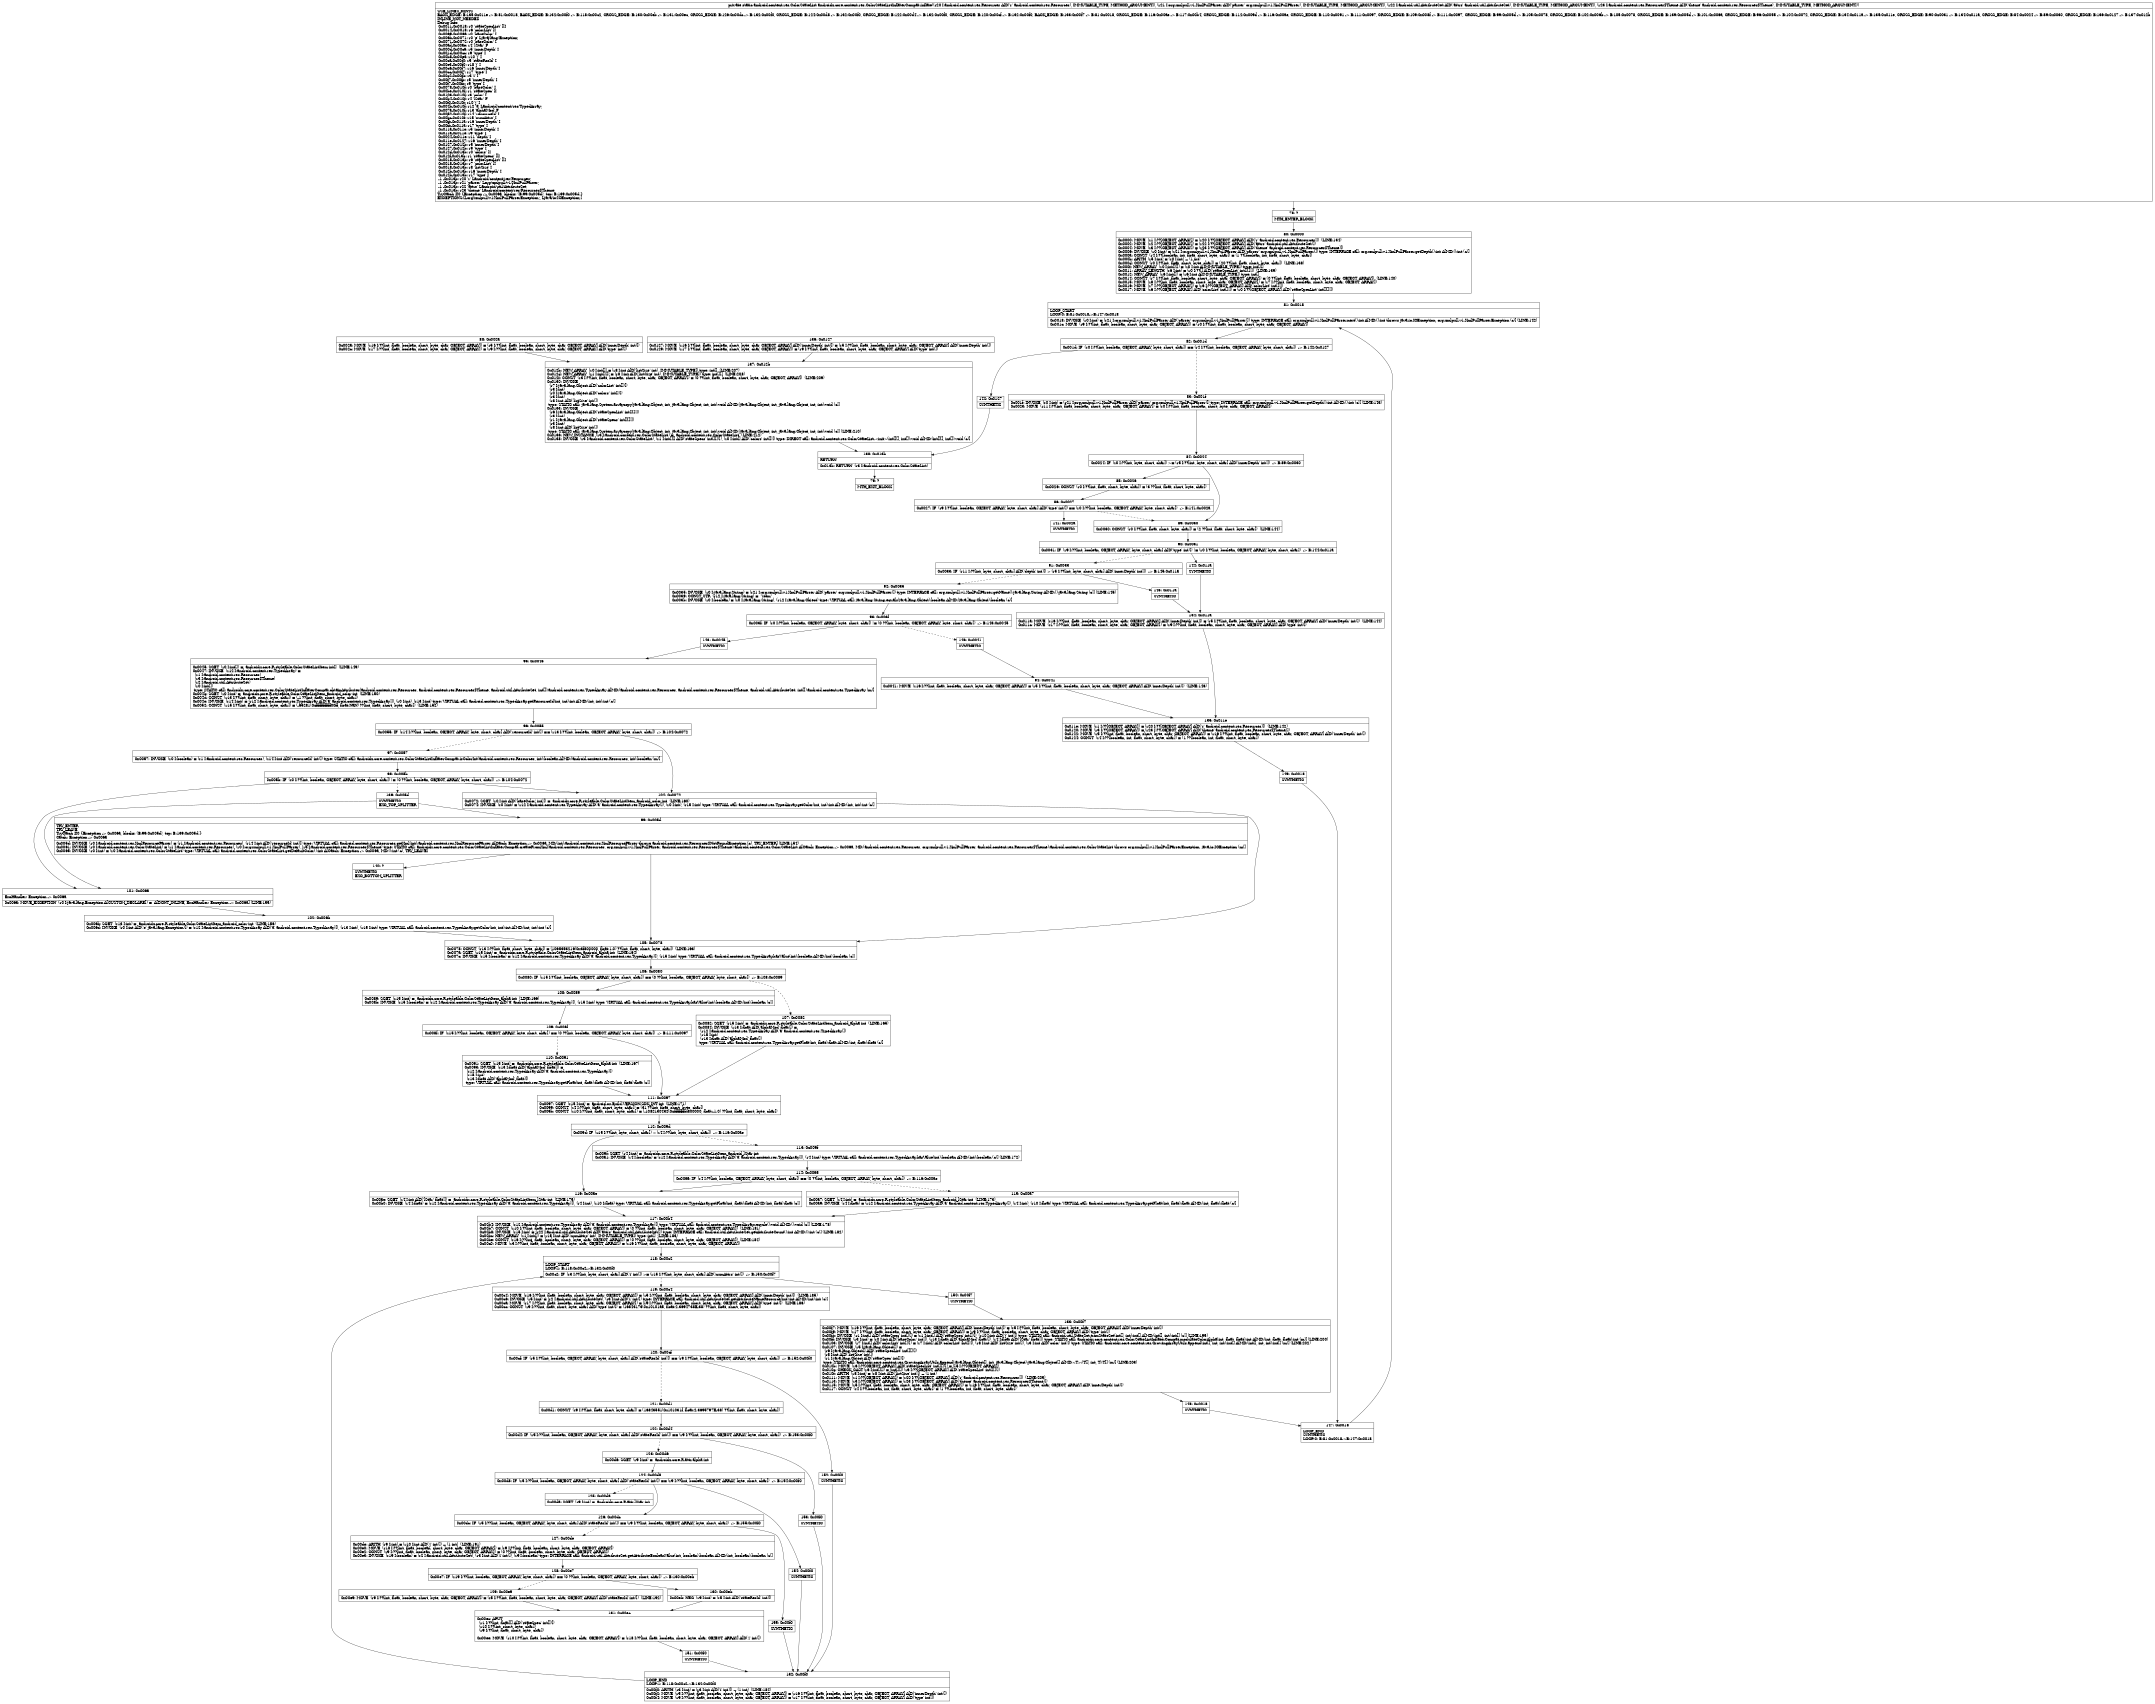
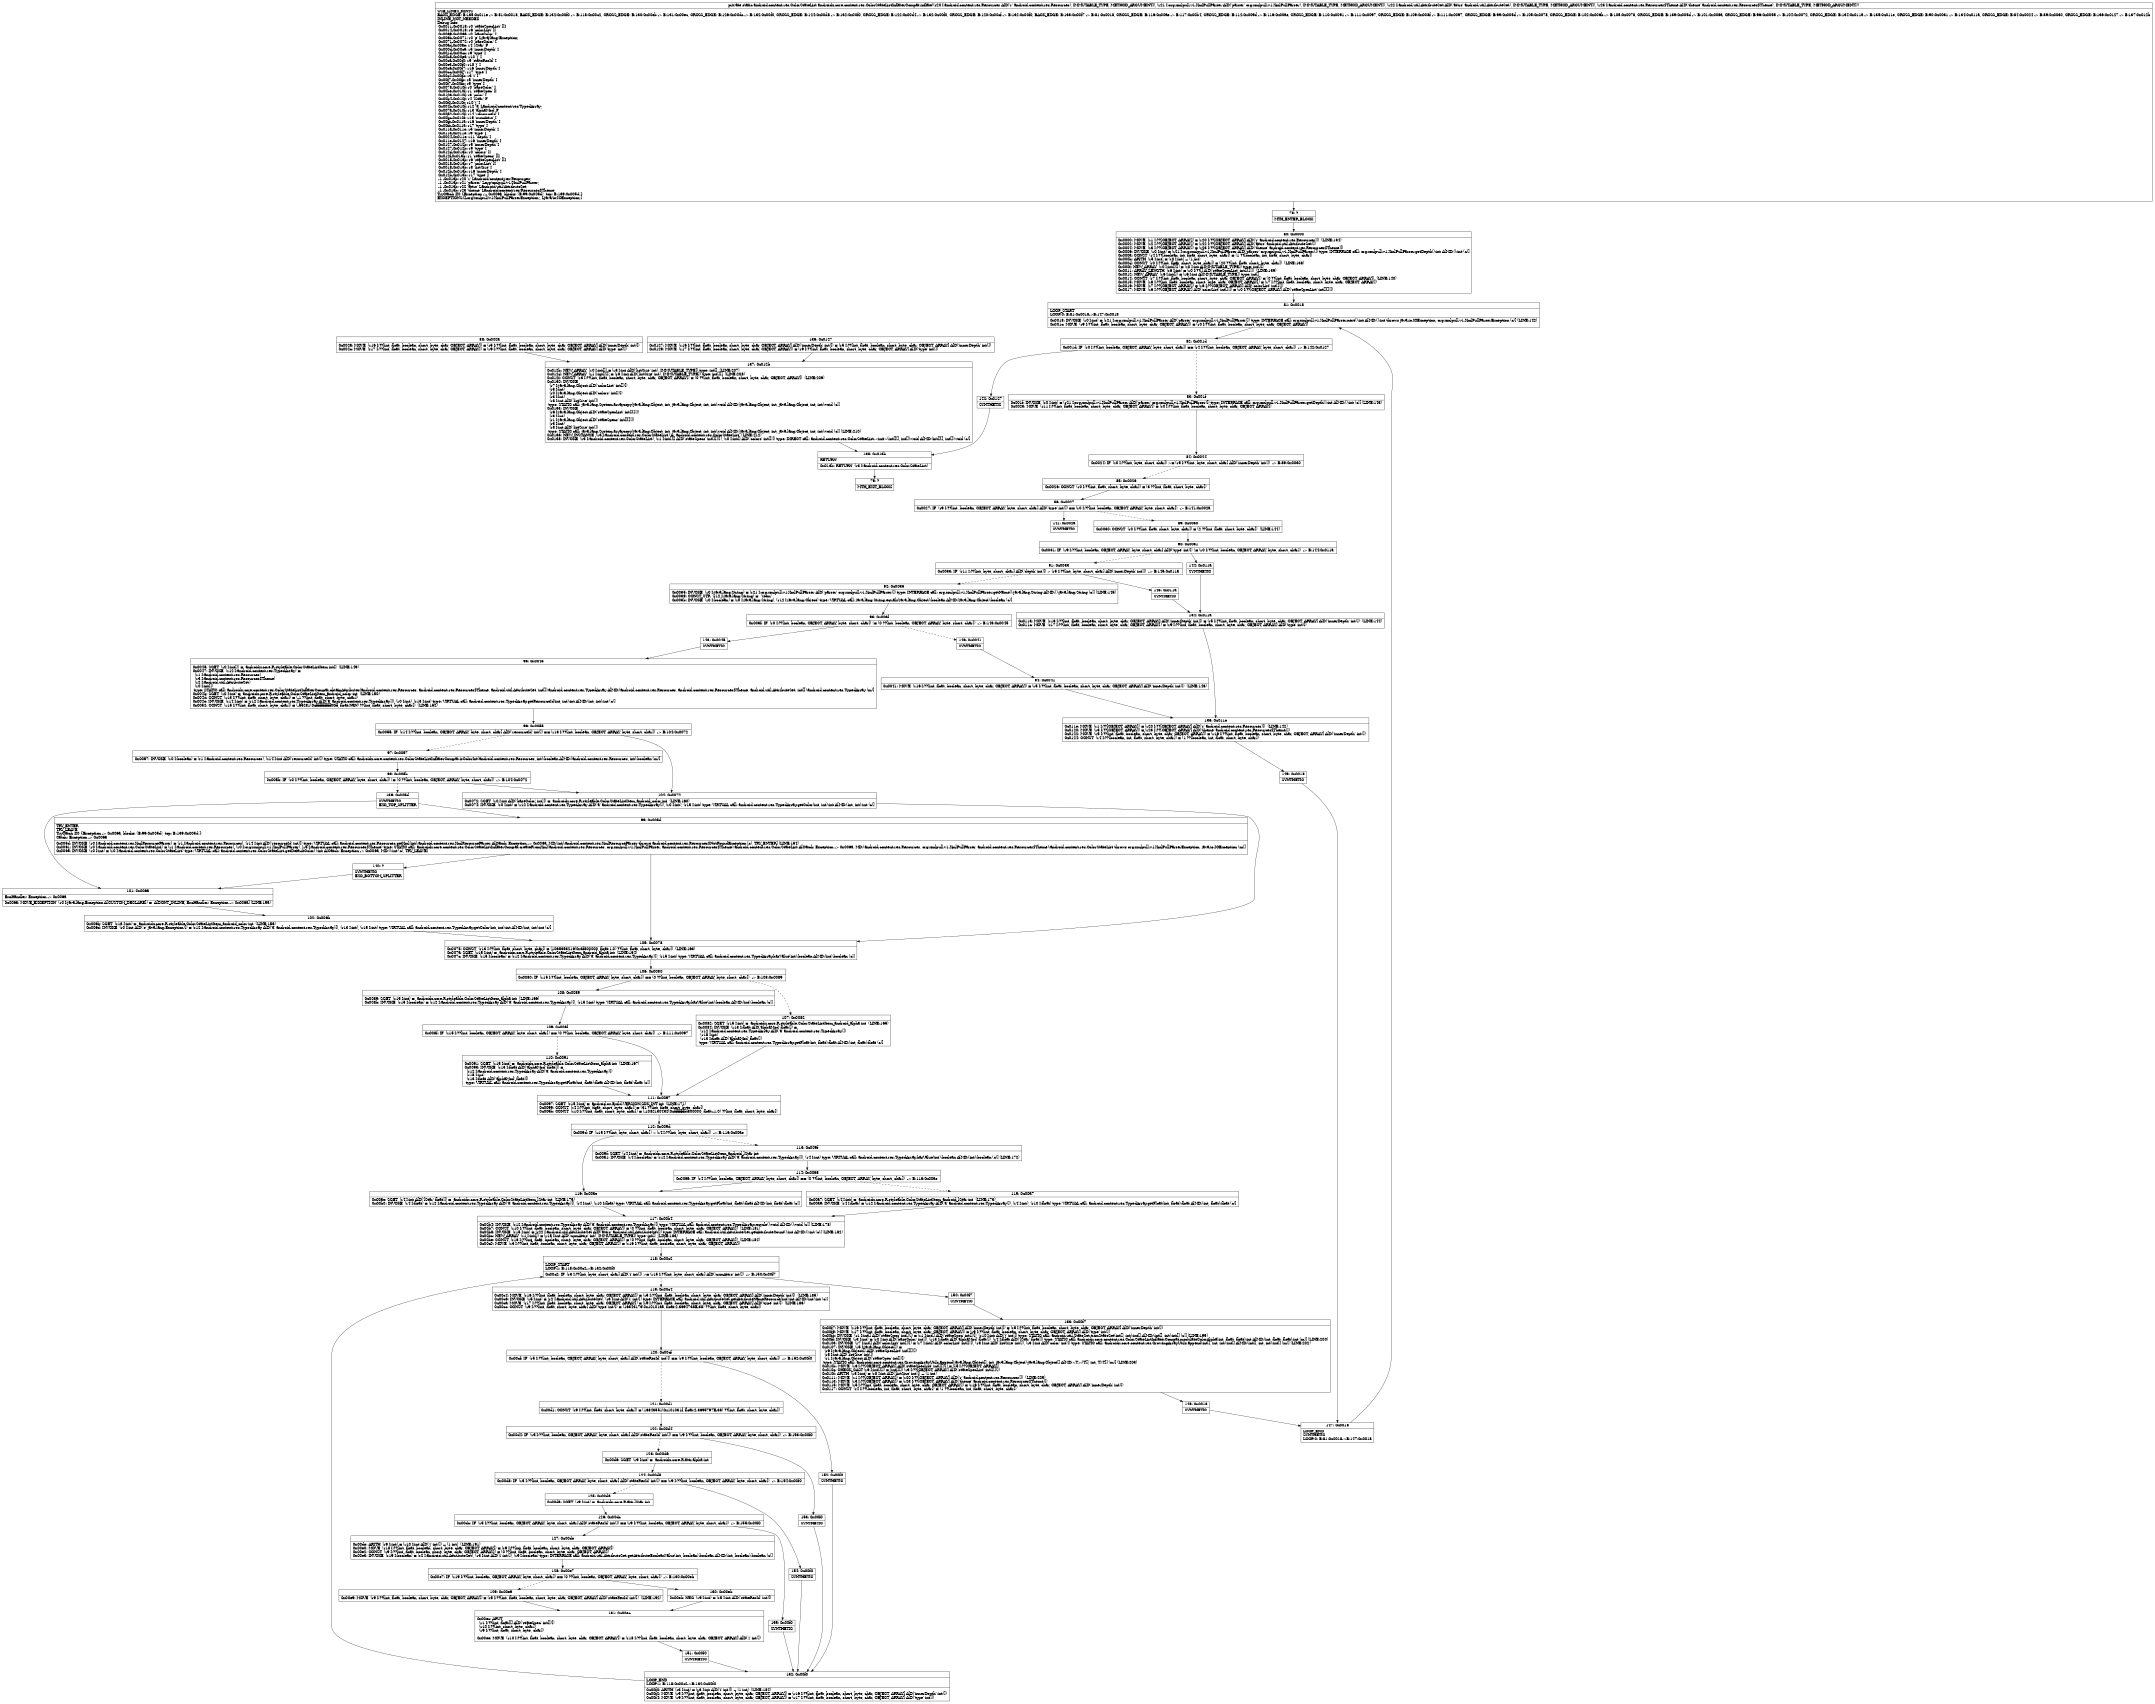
edge "84: 0x0024" -> "85: 0x0026": style solid -> dashed
edge "84: 0x0024" -> "89: 0x0030": removed
edge "98: 0x005b" -> "101: 0x006a": now "140: ?" -> "101: 0x006a"
edge "124: 0x00d8" -> "126: 0x00dc": now "125: 0x00da" -> "126: 0x00dc"
edge "126: 0x00dc" -> "127: 0x00de": style dashed -> solid
